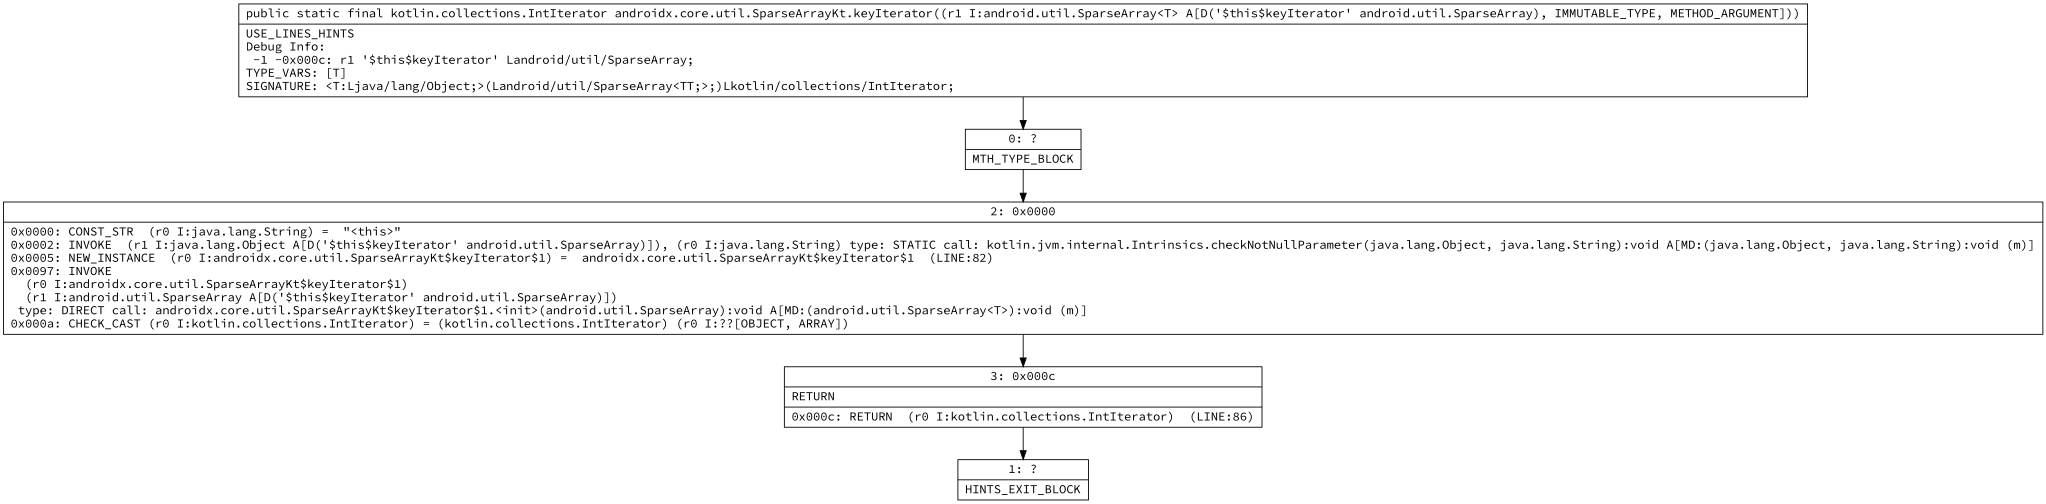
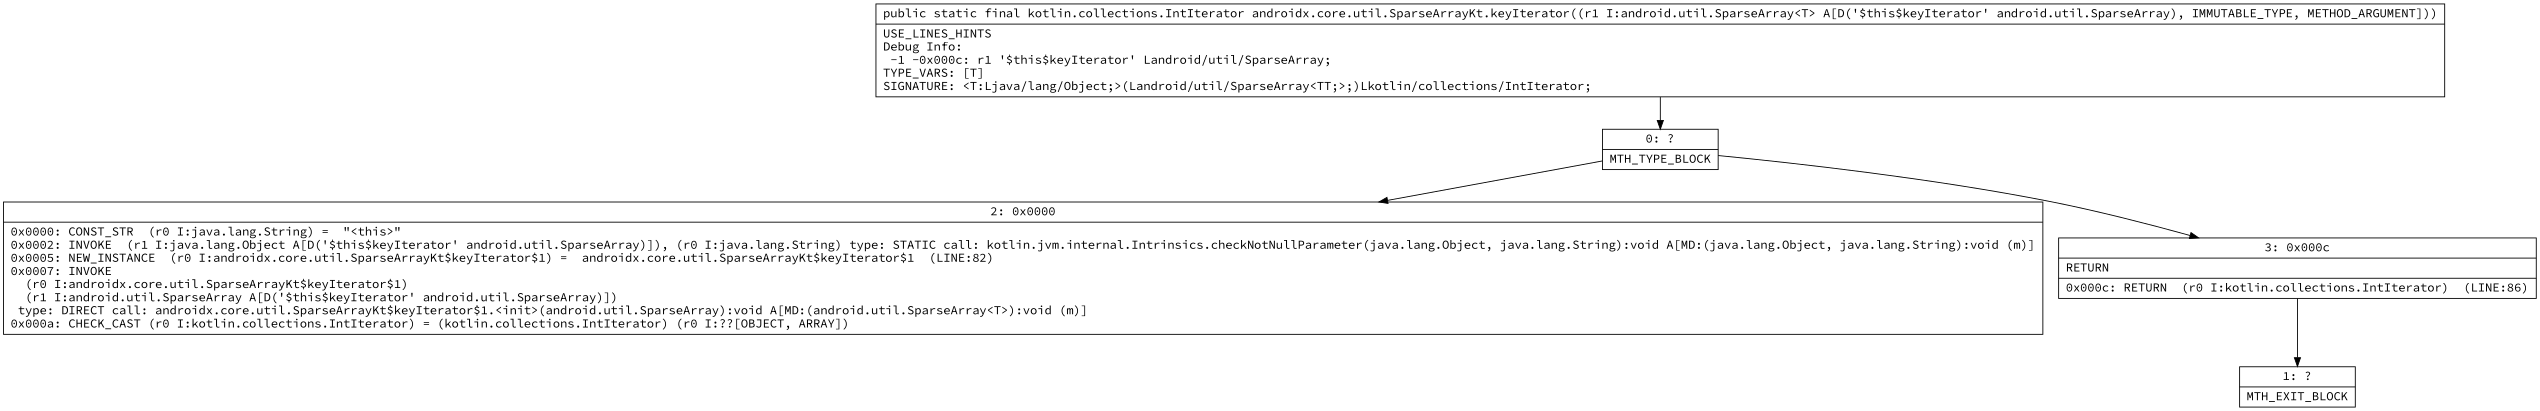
node "2: 0x0000": text "0x0097: INVOKE" -> "0x0007: INVOKE"
edge "2: 0x0000" -> "3: 0x000c": now "0: ?" -> "3: 0x000c"
node "1: ?": text "HINTS_EXIT_BLOCK" -> "MTH_EXIT_BLOCK"
